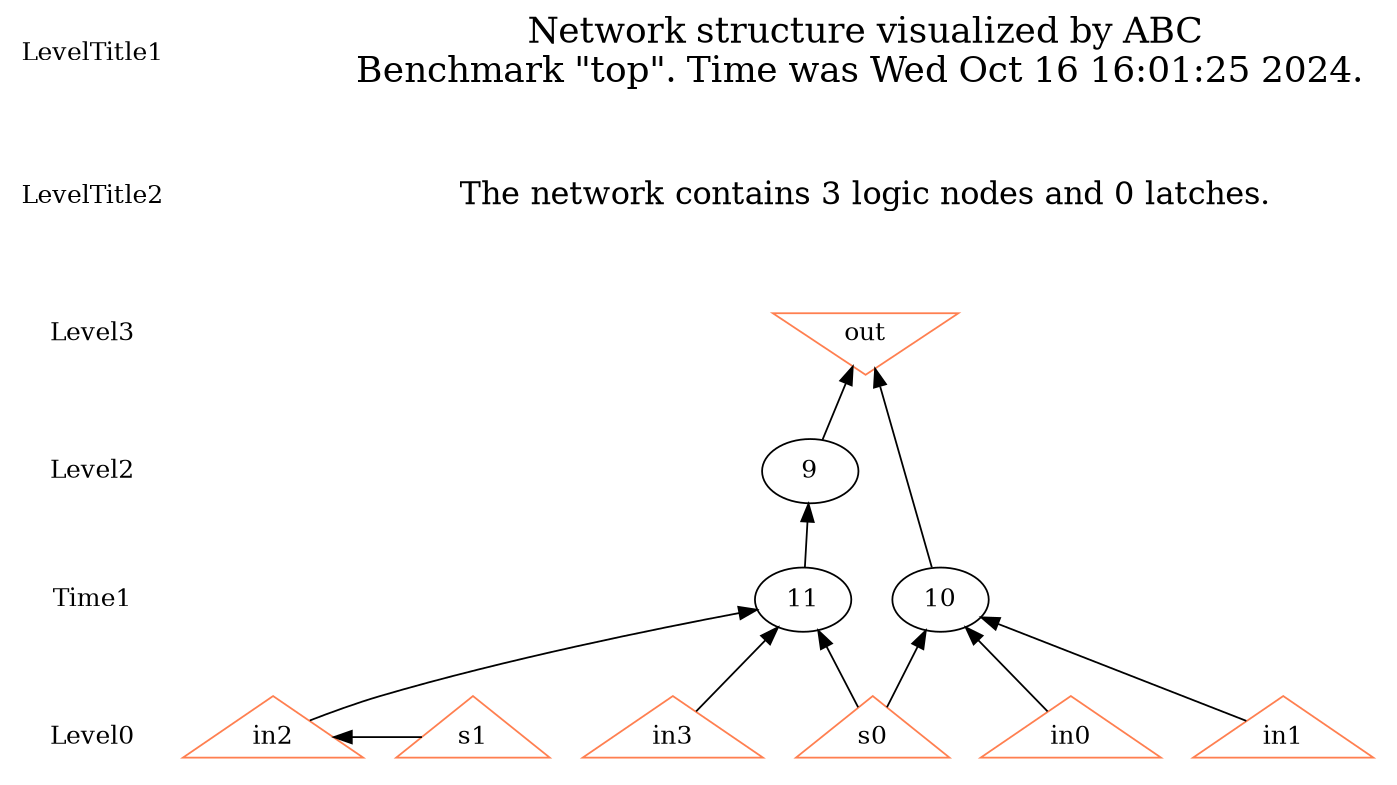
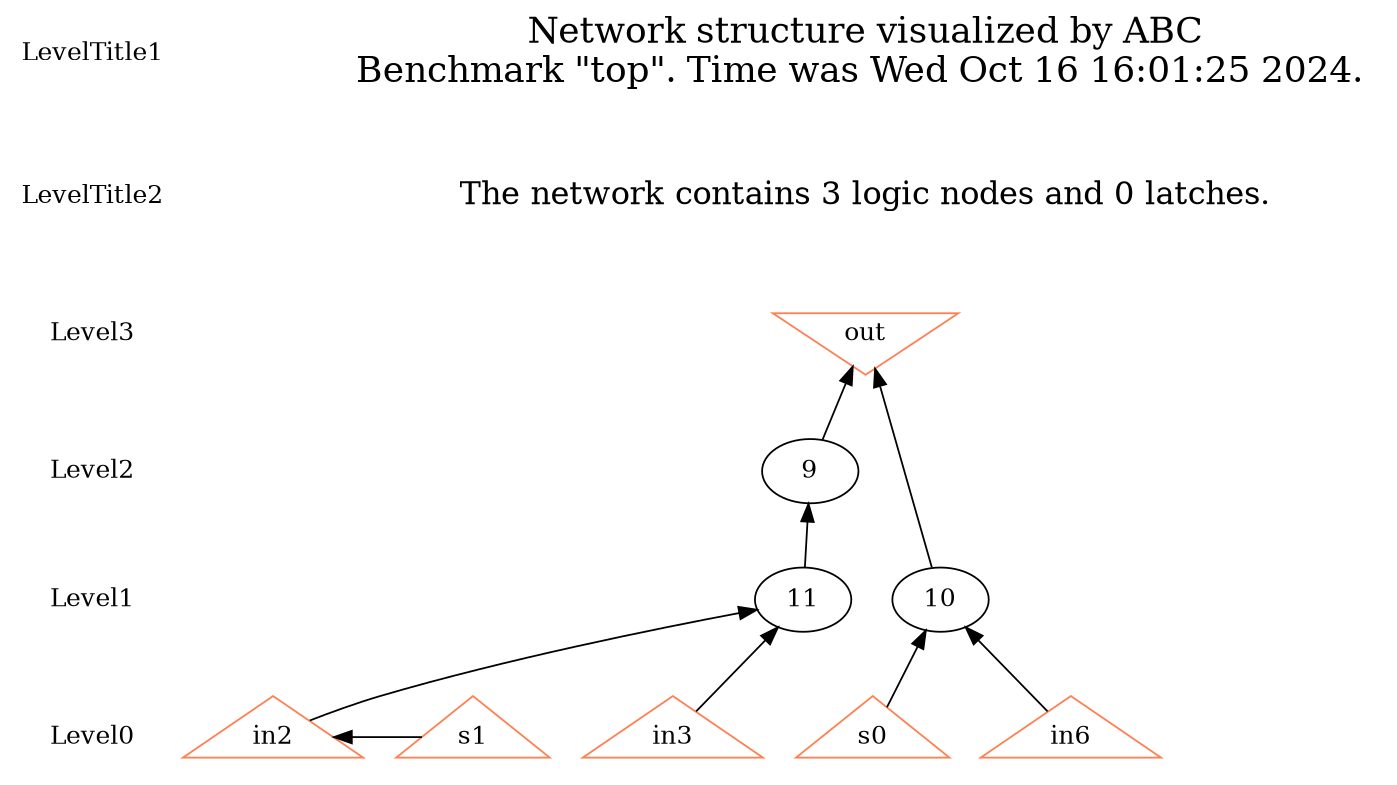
node "Time1": label "Time1" -> "Level1"
edge "s0" -> "11": removed
node "in0": label "in0" -> "in6"
node "in1": removed
